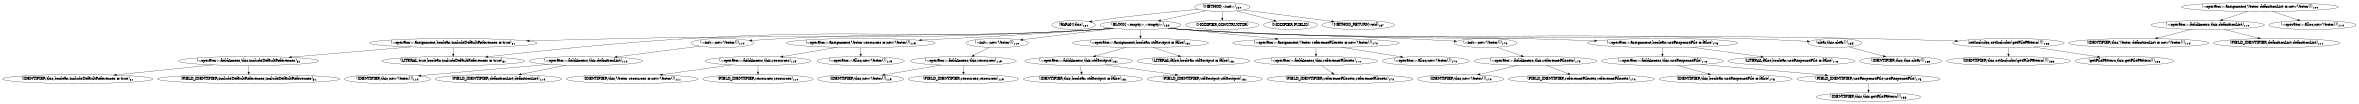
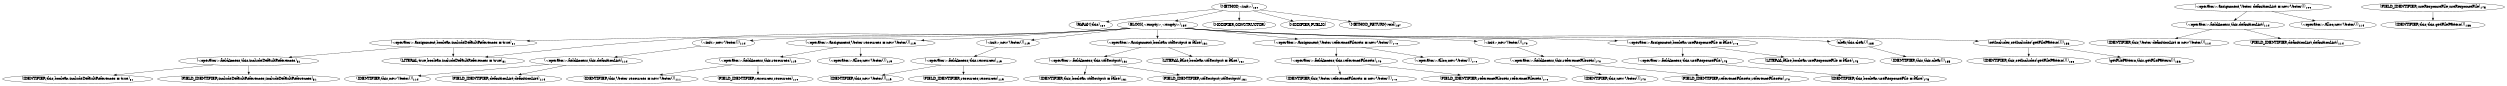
edge "(<operator>.fieldAccess,this.useResponseFile)" -> "(FIELD_IDENTIFIER,useResponseFile,useResponseFile)": removed
node "(IDENTIFIER,this,Vector referenceFilesets = new Vector())": added
